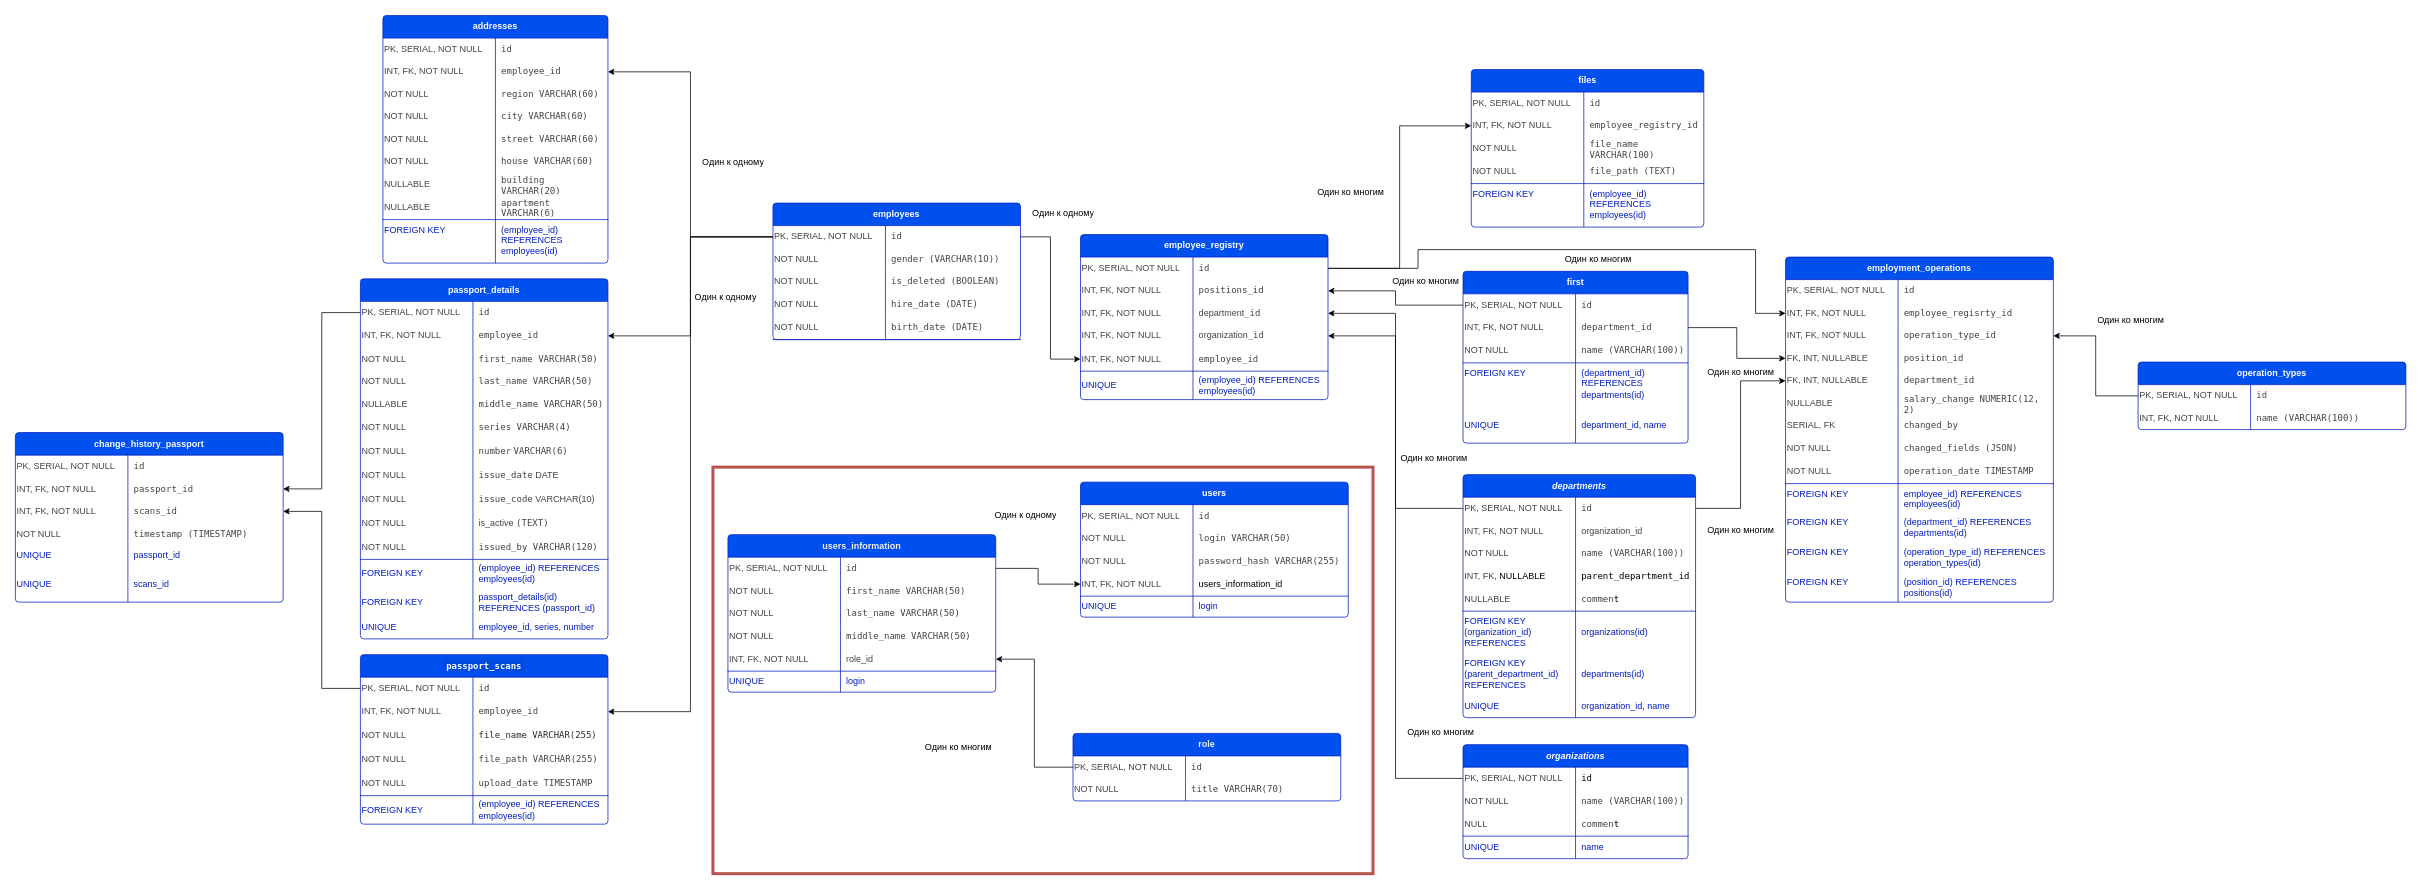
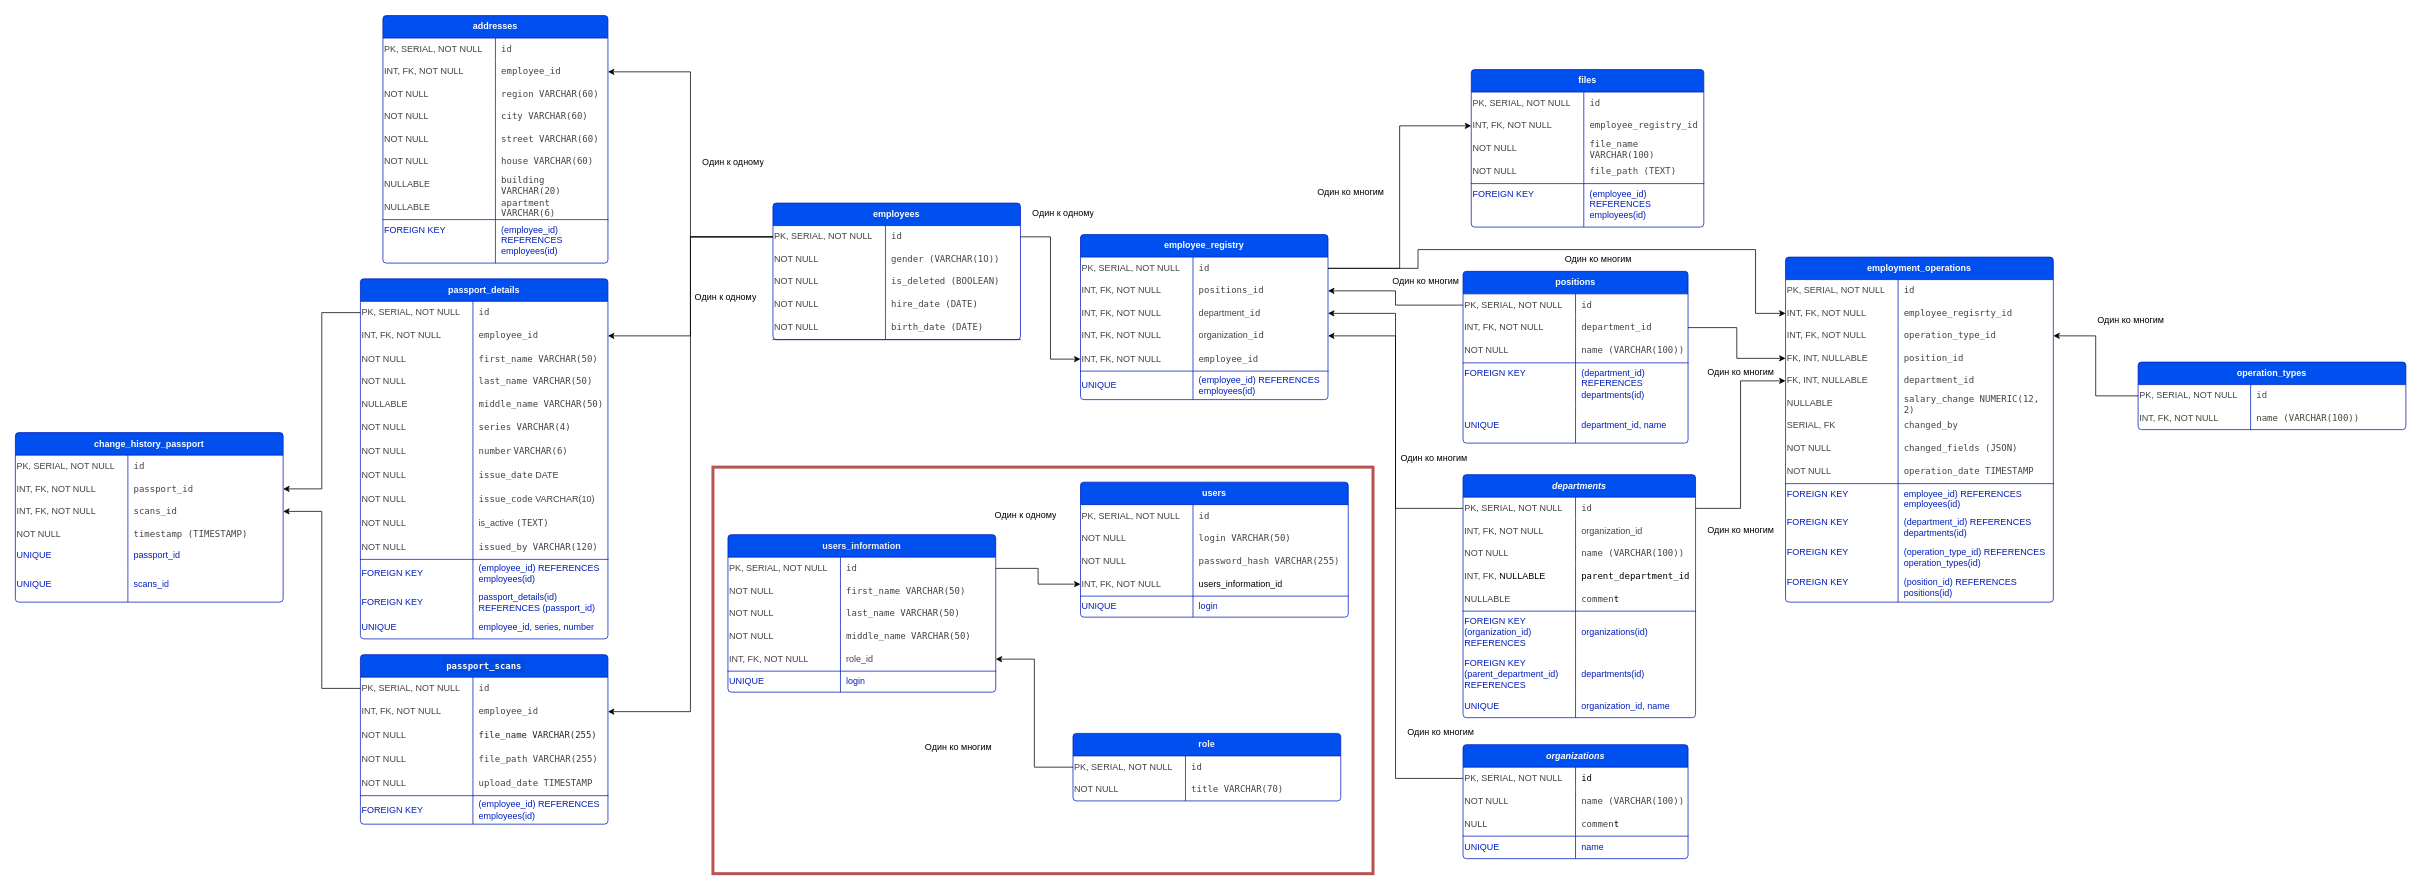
node "first": label "first" -> "positions"
